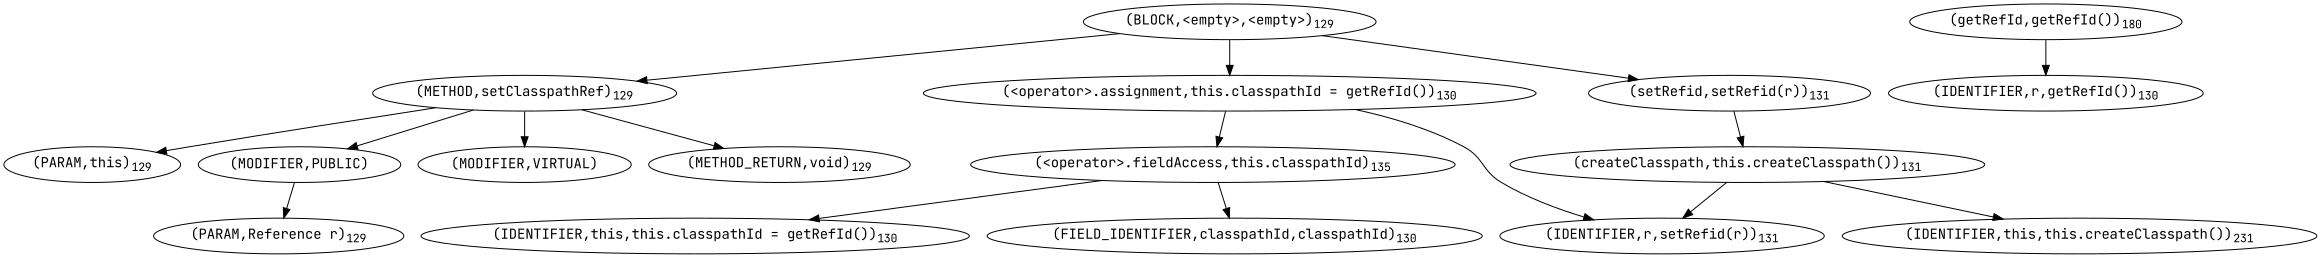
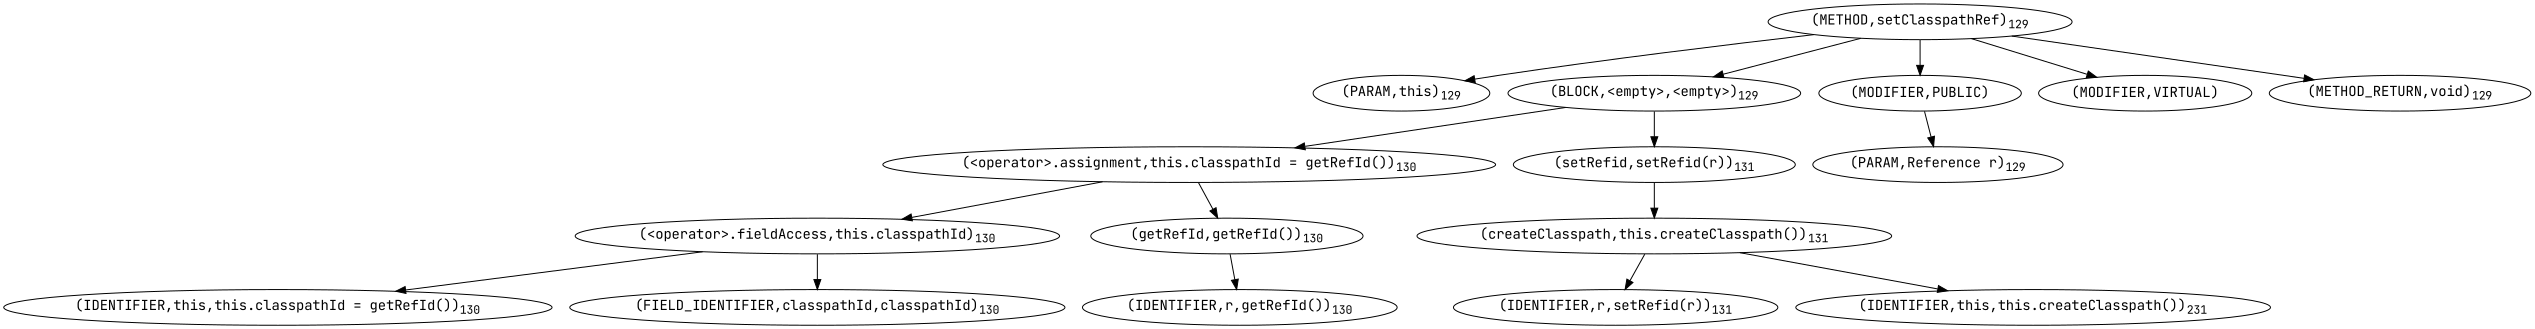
node "(getRefId,getRefId())": text "180" -> "130"
edge "(BLOCK,<empty>,<empty>)" -> "(METHOD,setClasspathRef)": reversed
edge "(<operator>.assignment,this.classpathId = getRefId())" -> "(IDENTIFIER,r,setRefid(r))": now "(<operator>.assignment,this.classpathId = getRefId())" -> "(getRefId,getRefId())"
node "(<operator>.fieldAccess,this.classpathId)": text "135" -> "130"
